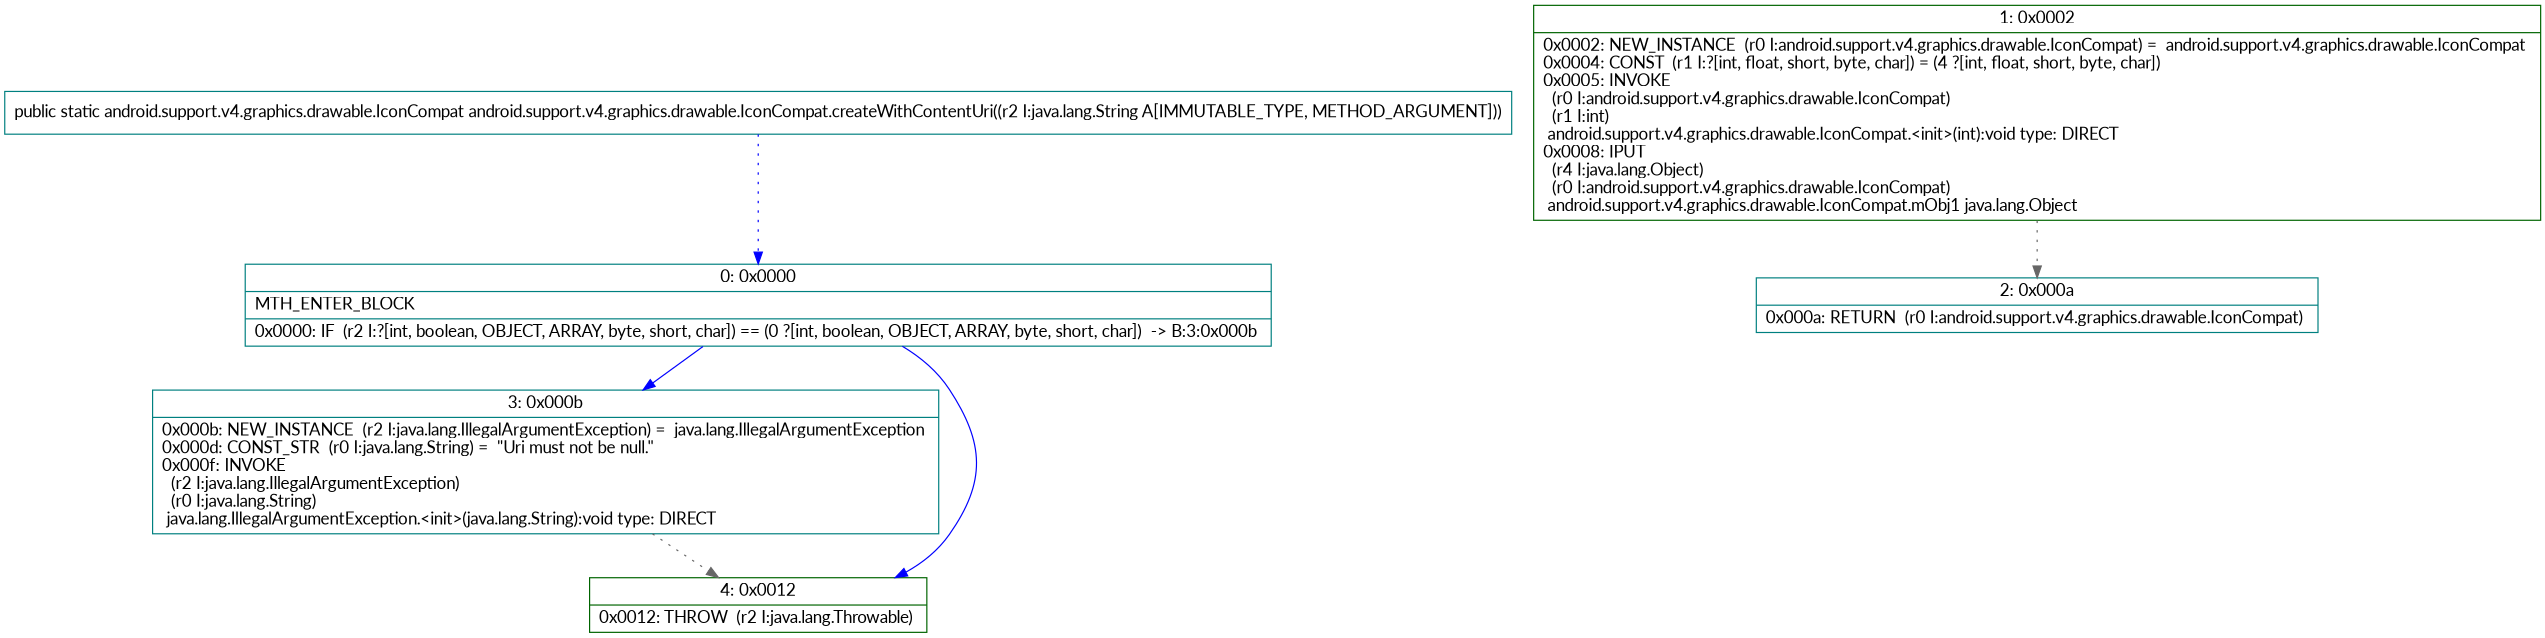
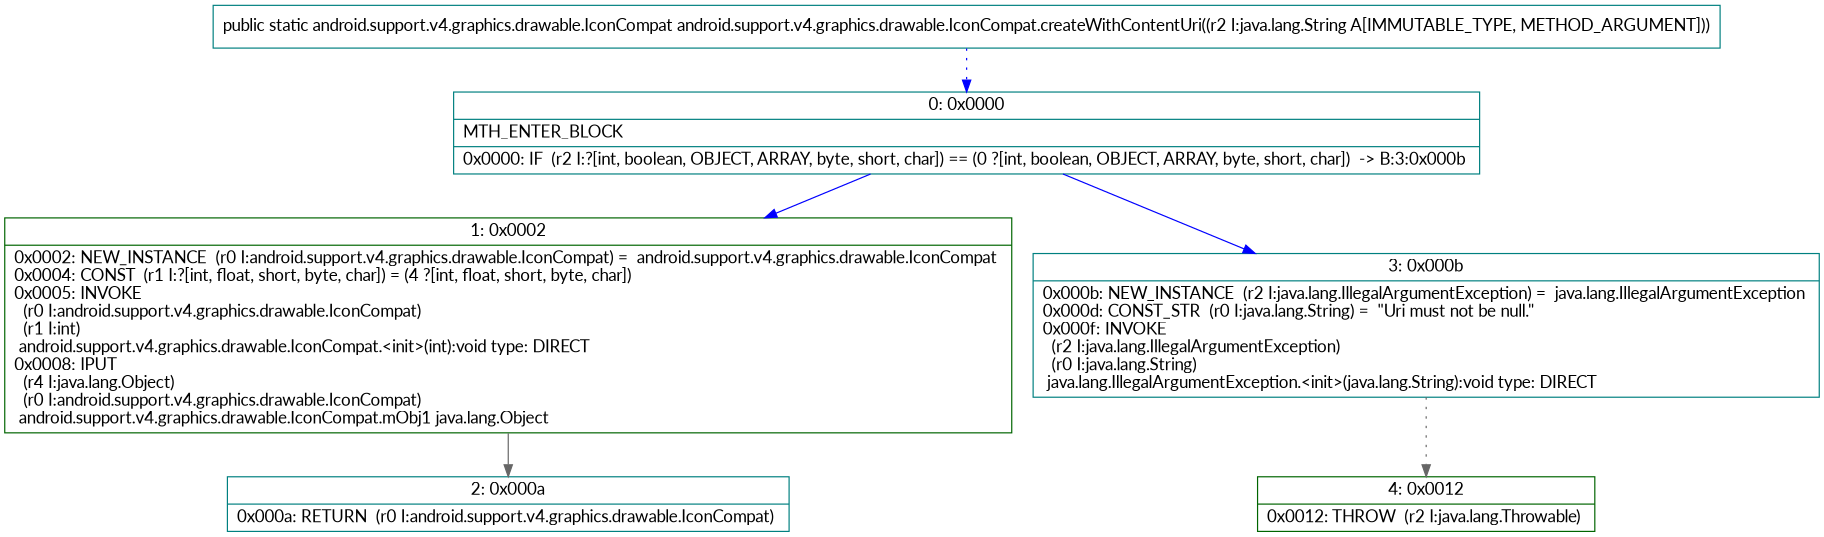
edge "1: 0x0002" -> "2: 0x000a": style dotted -> solid
edge "0: 0x0000" -> "4: 0x0012": now "0: 0x0000" -> "1: 0x0002"
